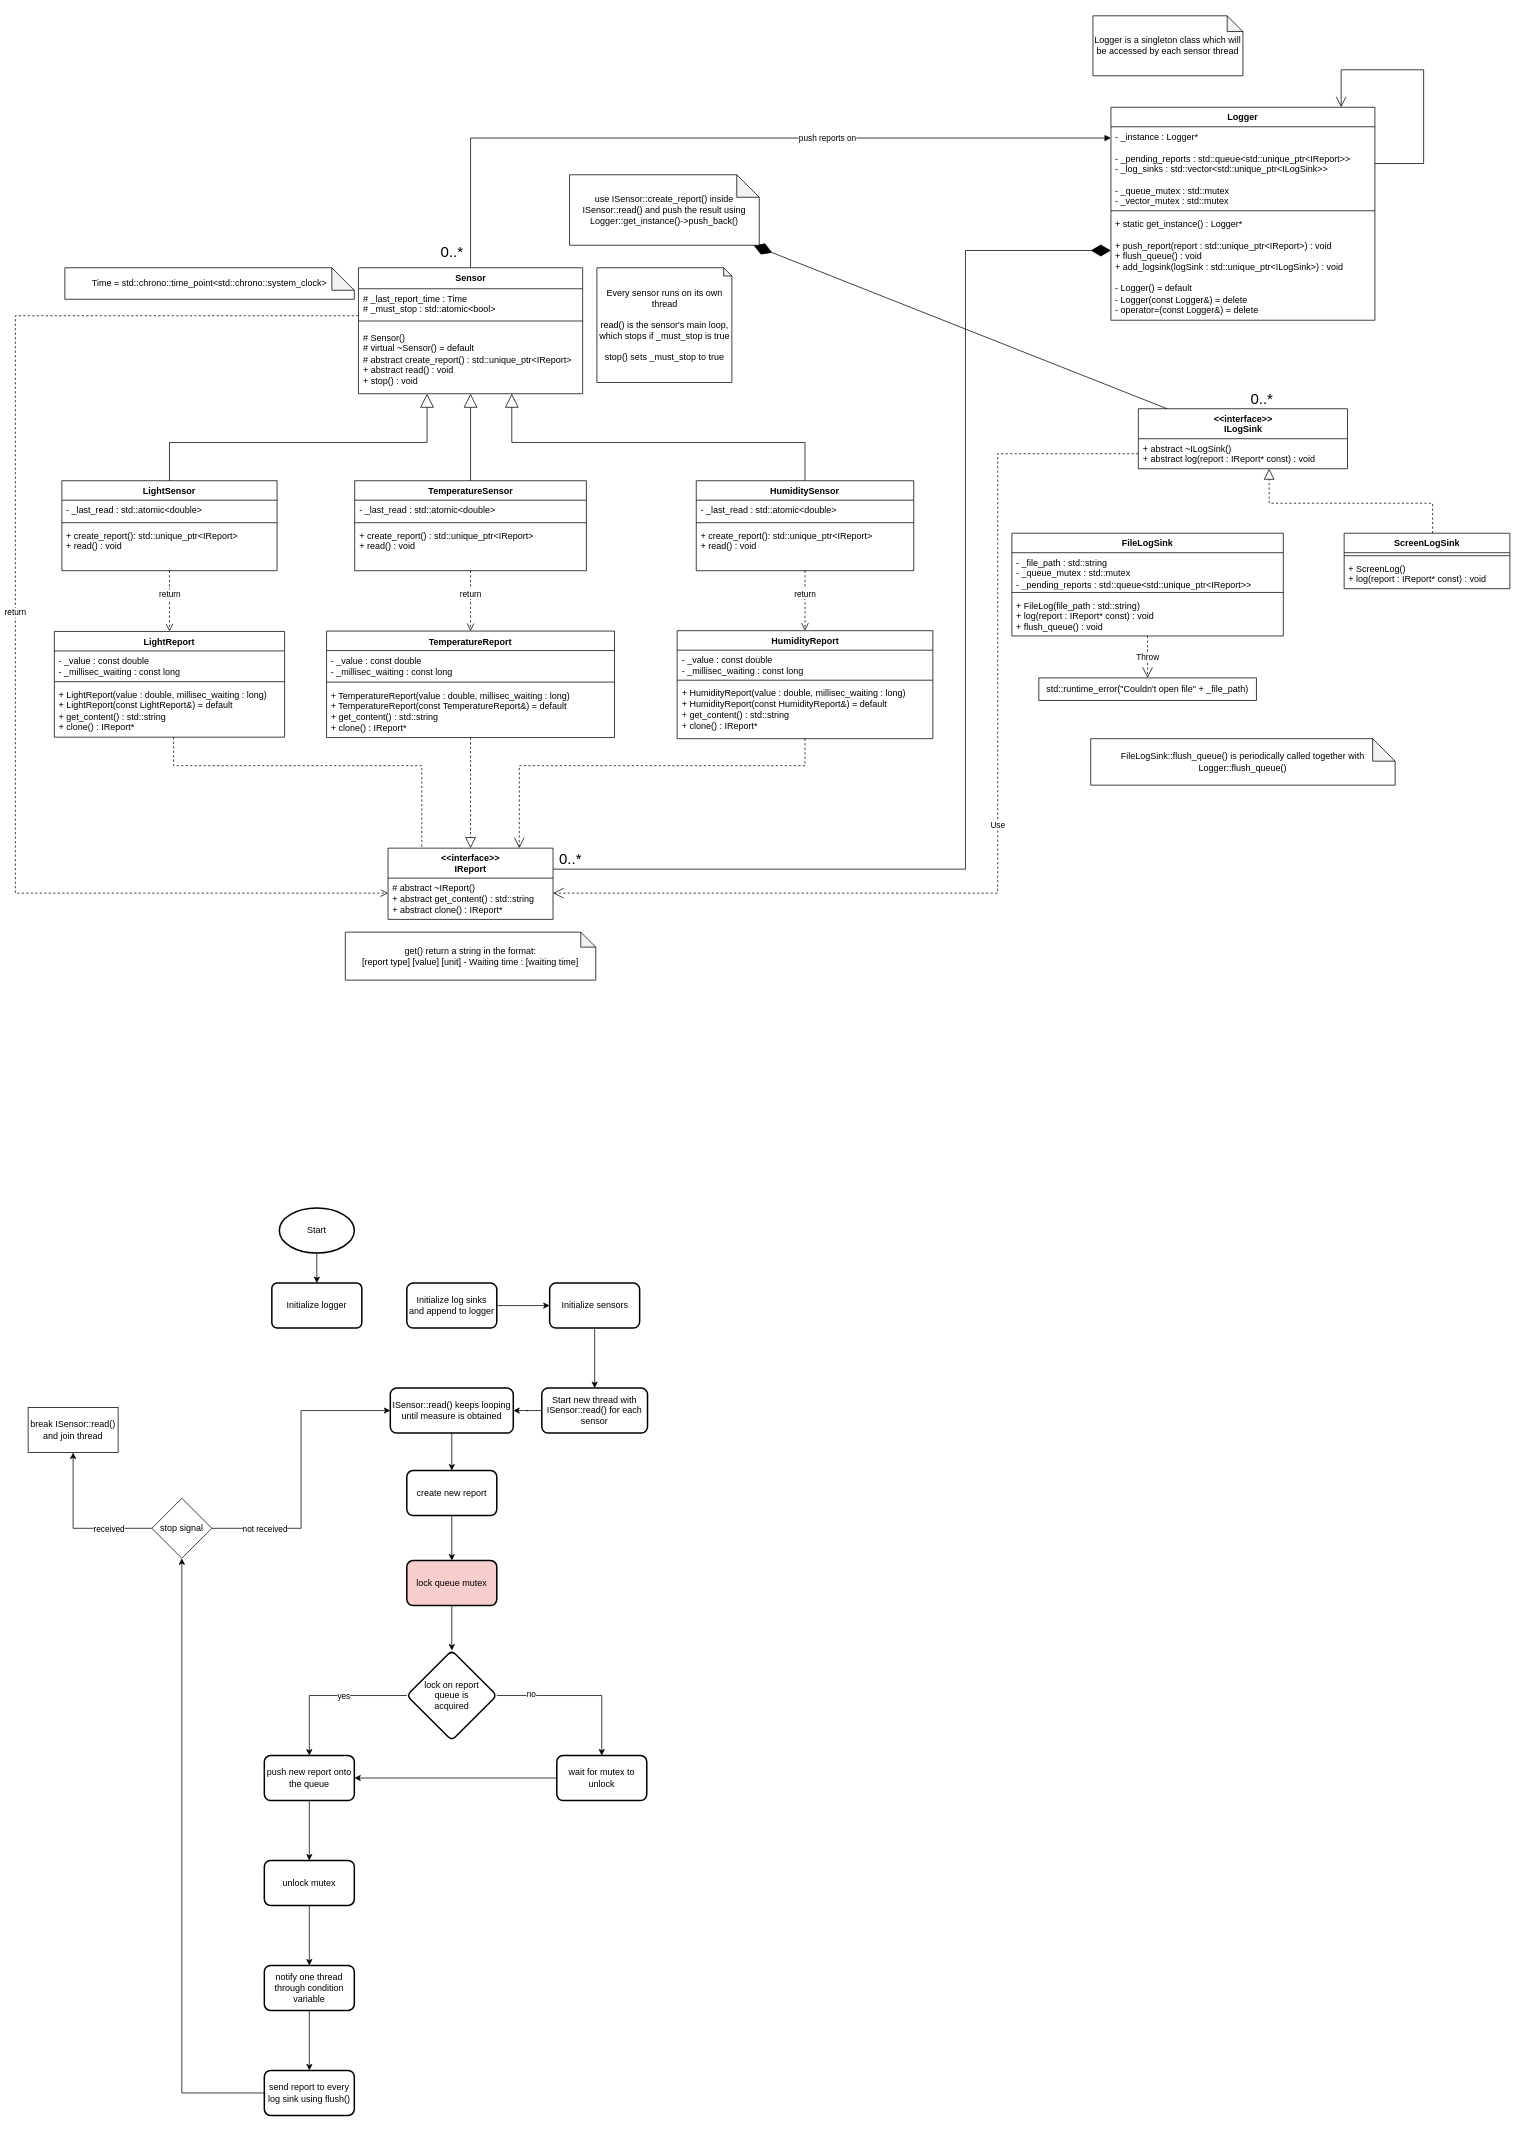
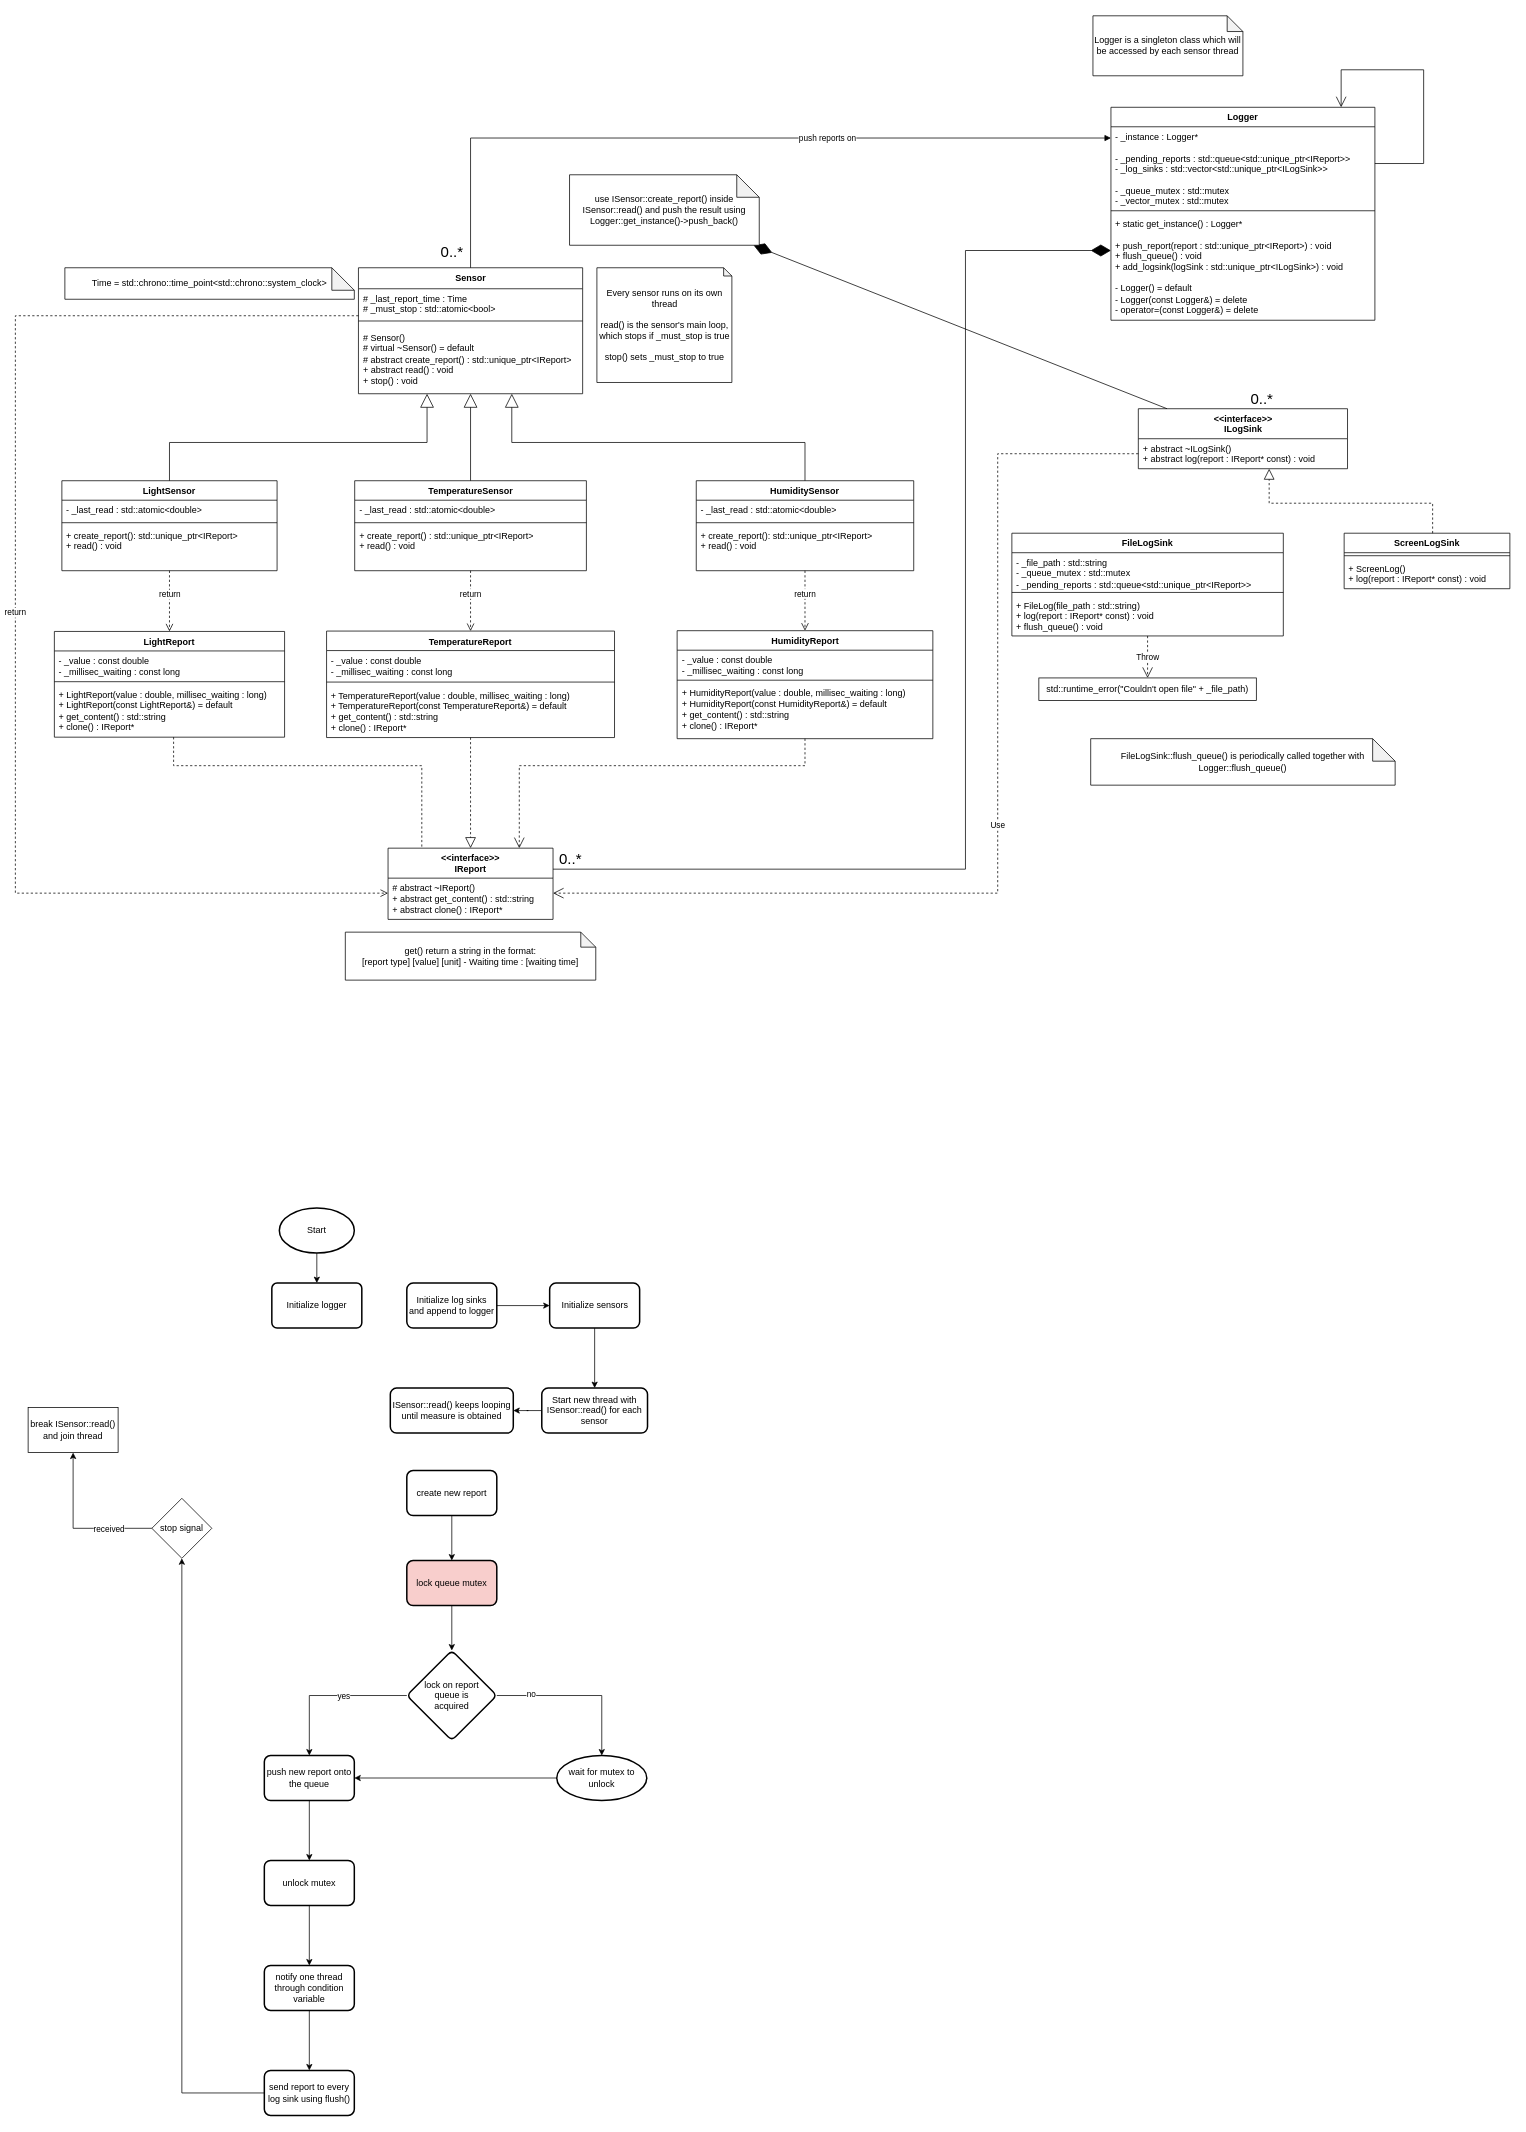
edge "ISensor::read() keeps looping until measure is obtained" -> "create new report": removed
edge "stop signal" -> "ISensor::read() keeps looping until measure is obtained": removed, label "not received"
node "wait for mutex to unlock": shape rounded rectangle -> ellipse
